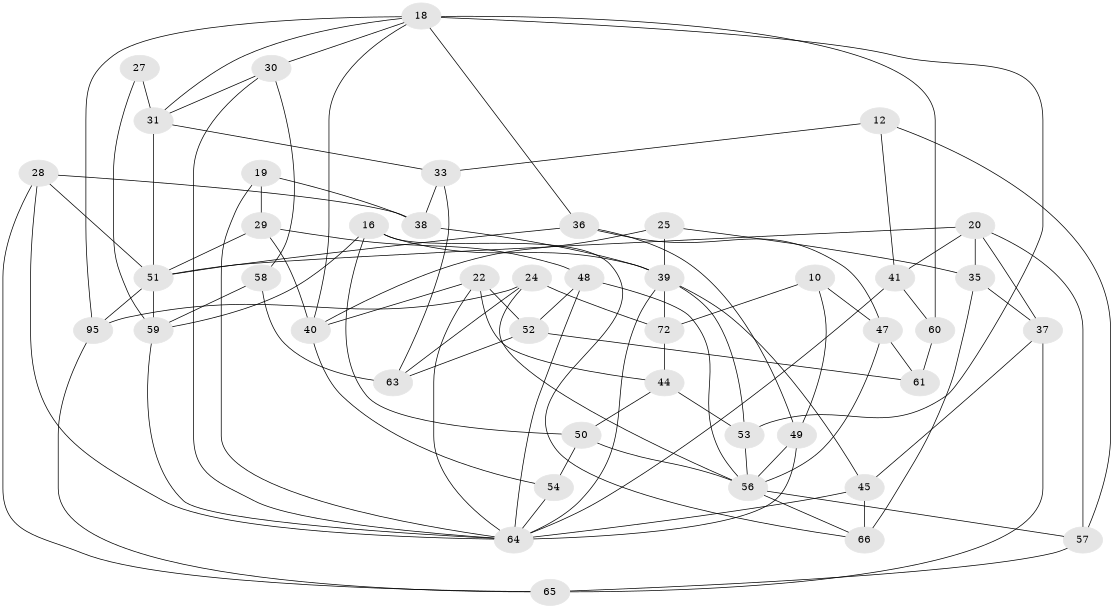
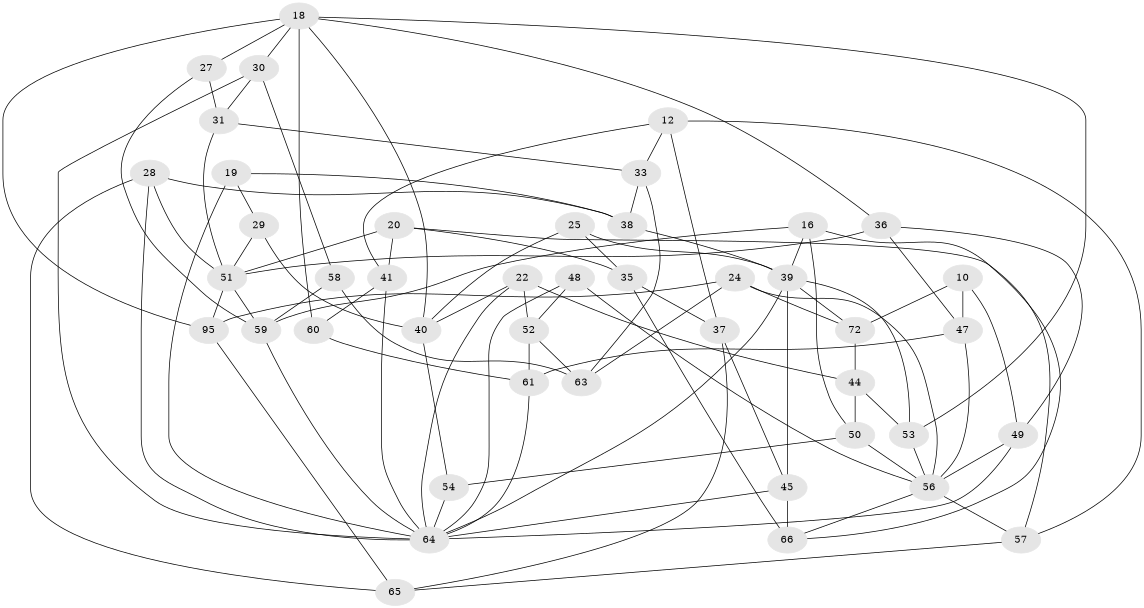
edge "18" -- "31": now "18" -- "27"
edge "29" -- "48": removed
edge "20" -- "37": now "12" -- "37"
edge "61" -- "64": added
